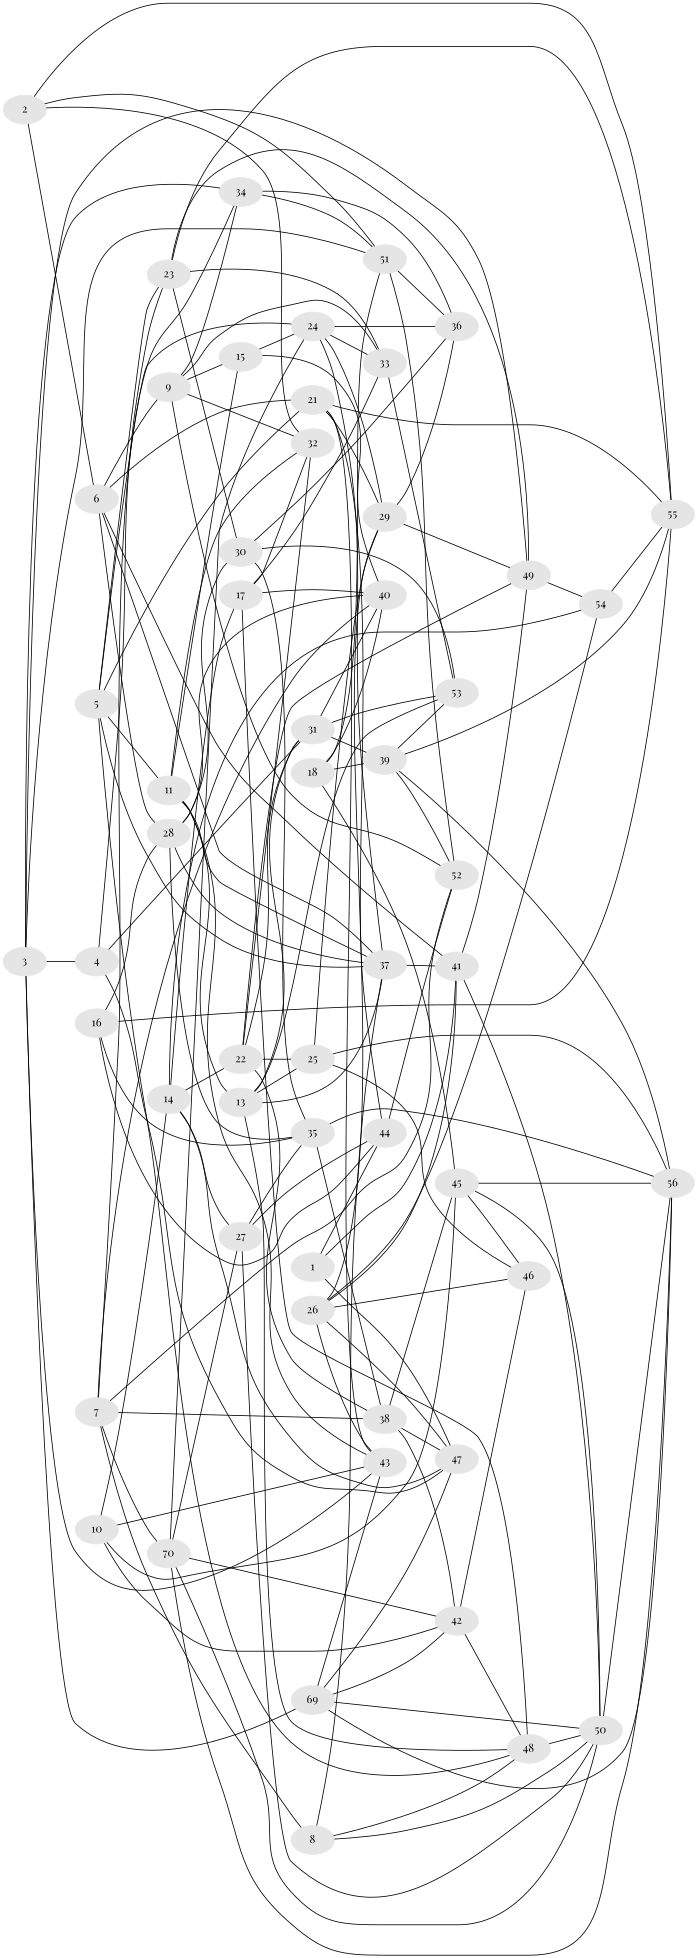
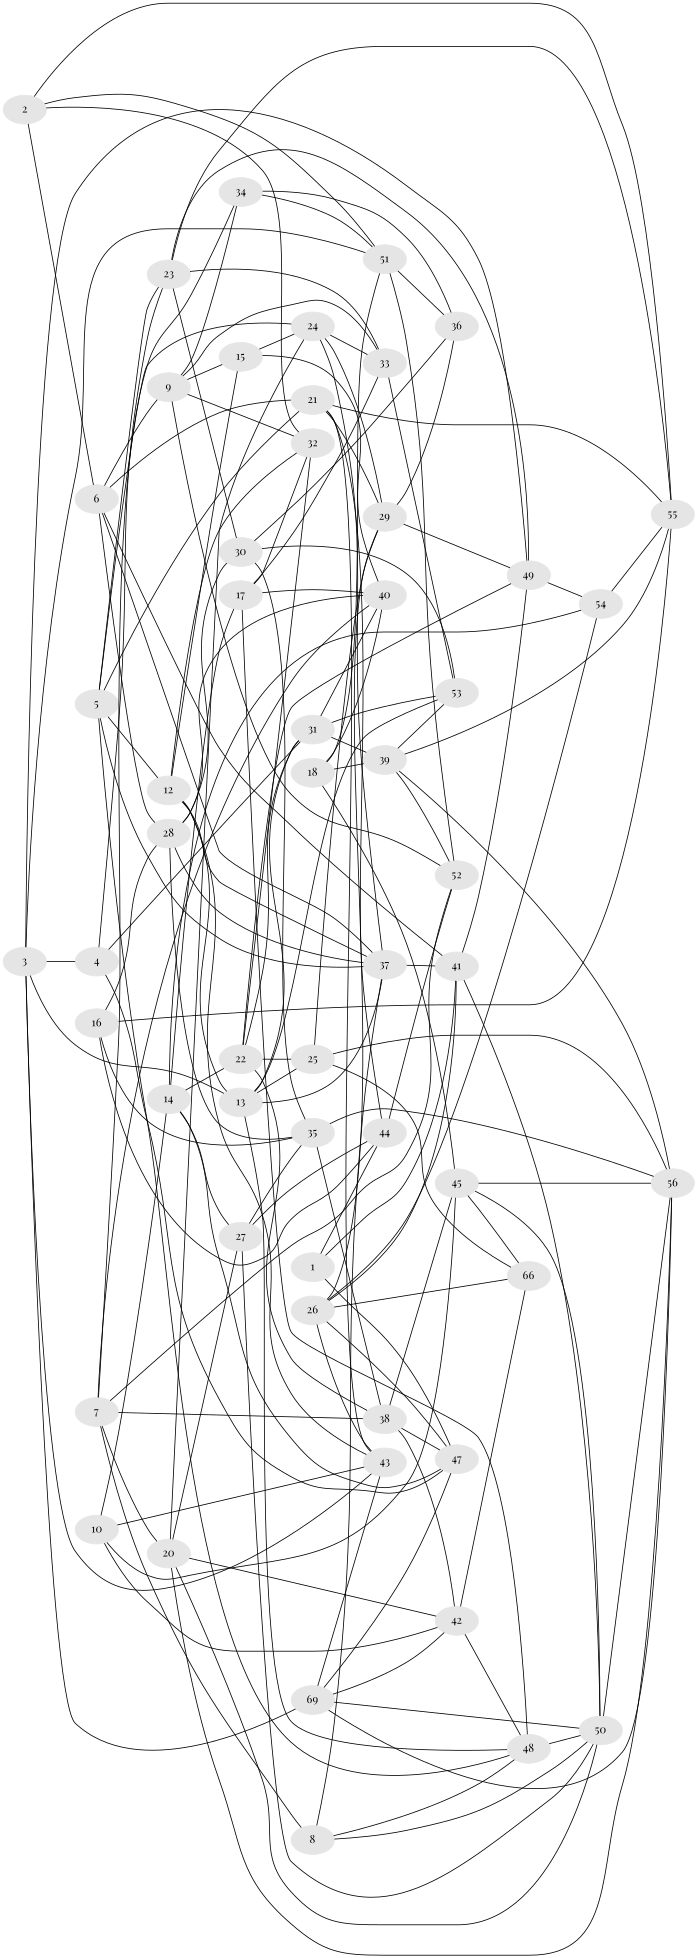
edge "24" -- "36": removed
edge "34" -- "3": now "13" -- "3"
node "11": label "11" -> "12"
node "46": label "46" -> "66"
node "70": label "70" -> "20"
